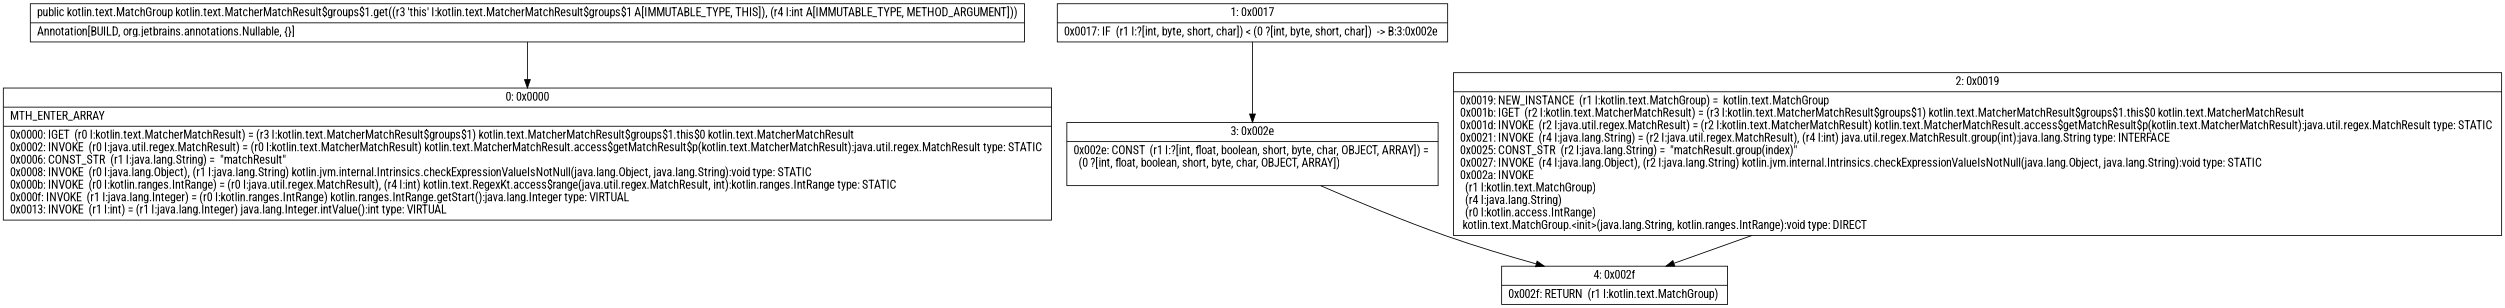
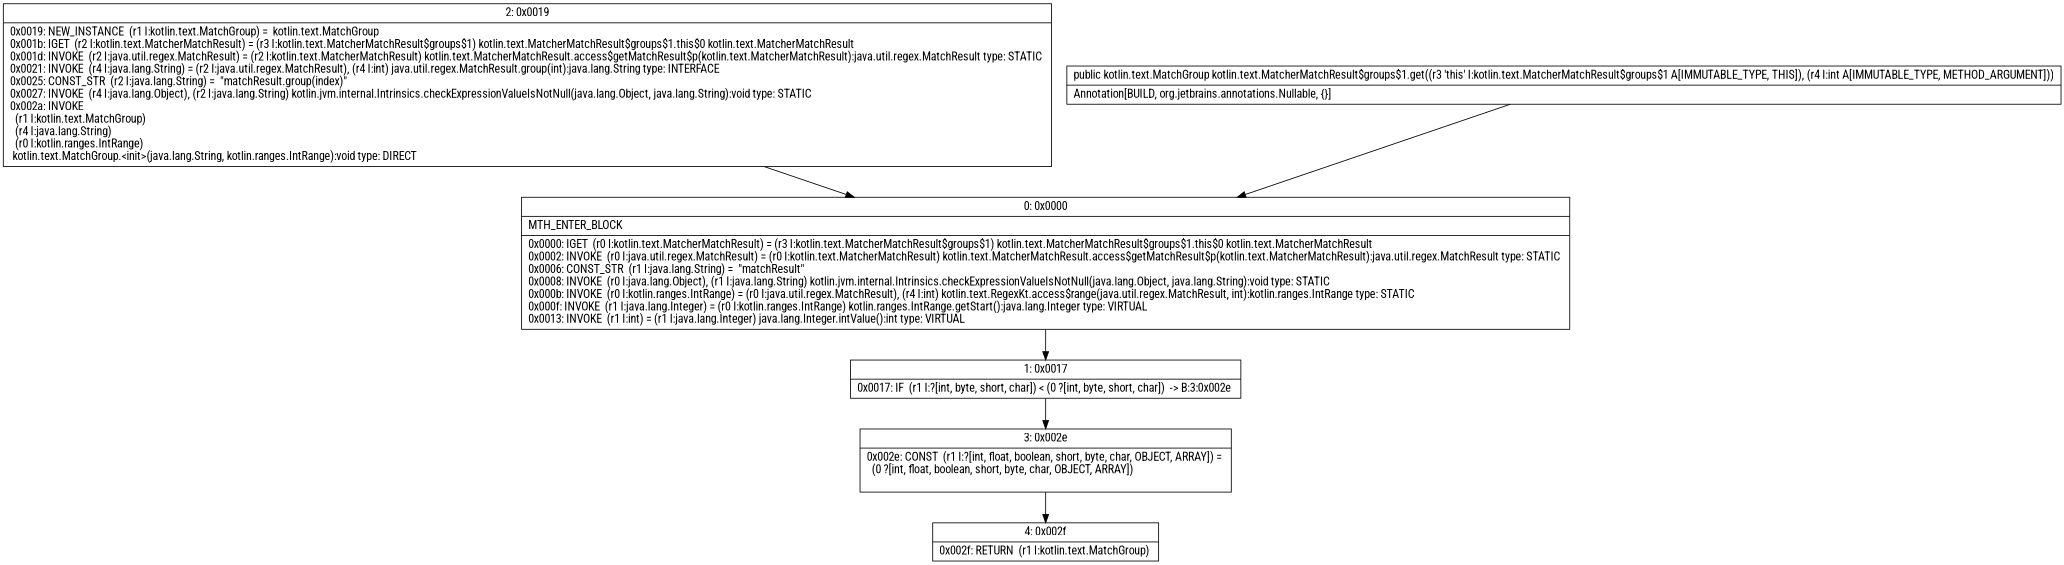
node "0: 0x0000": text "MTH_ENTER_ARRAY" -> "MTH_ENTER_BLOCK"
node "2: 0x0019": text "(r0 I:kotlin.access.IntRange)" -> "(r0 I:kotlin.ranges.IntRange)"
edge "2: 0x0019" -> "4: 0x002f": now "2: 0x0019" -> "0: 0x0000"
edge "0: 0x0000" -> "1: 0x0017": added
